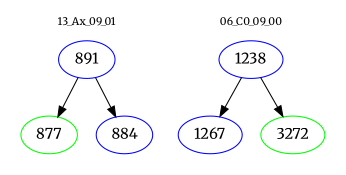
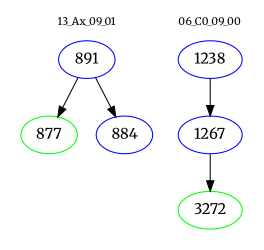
edge "1238" -> "3272": now "1267" -> "3272"
